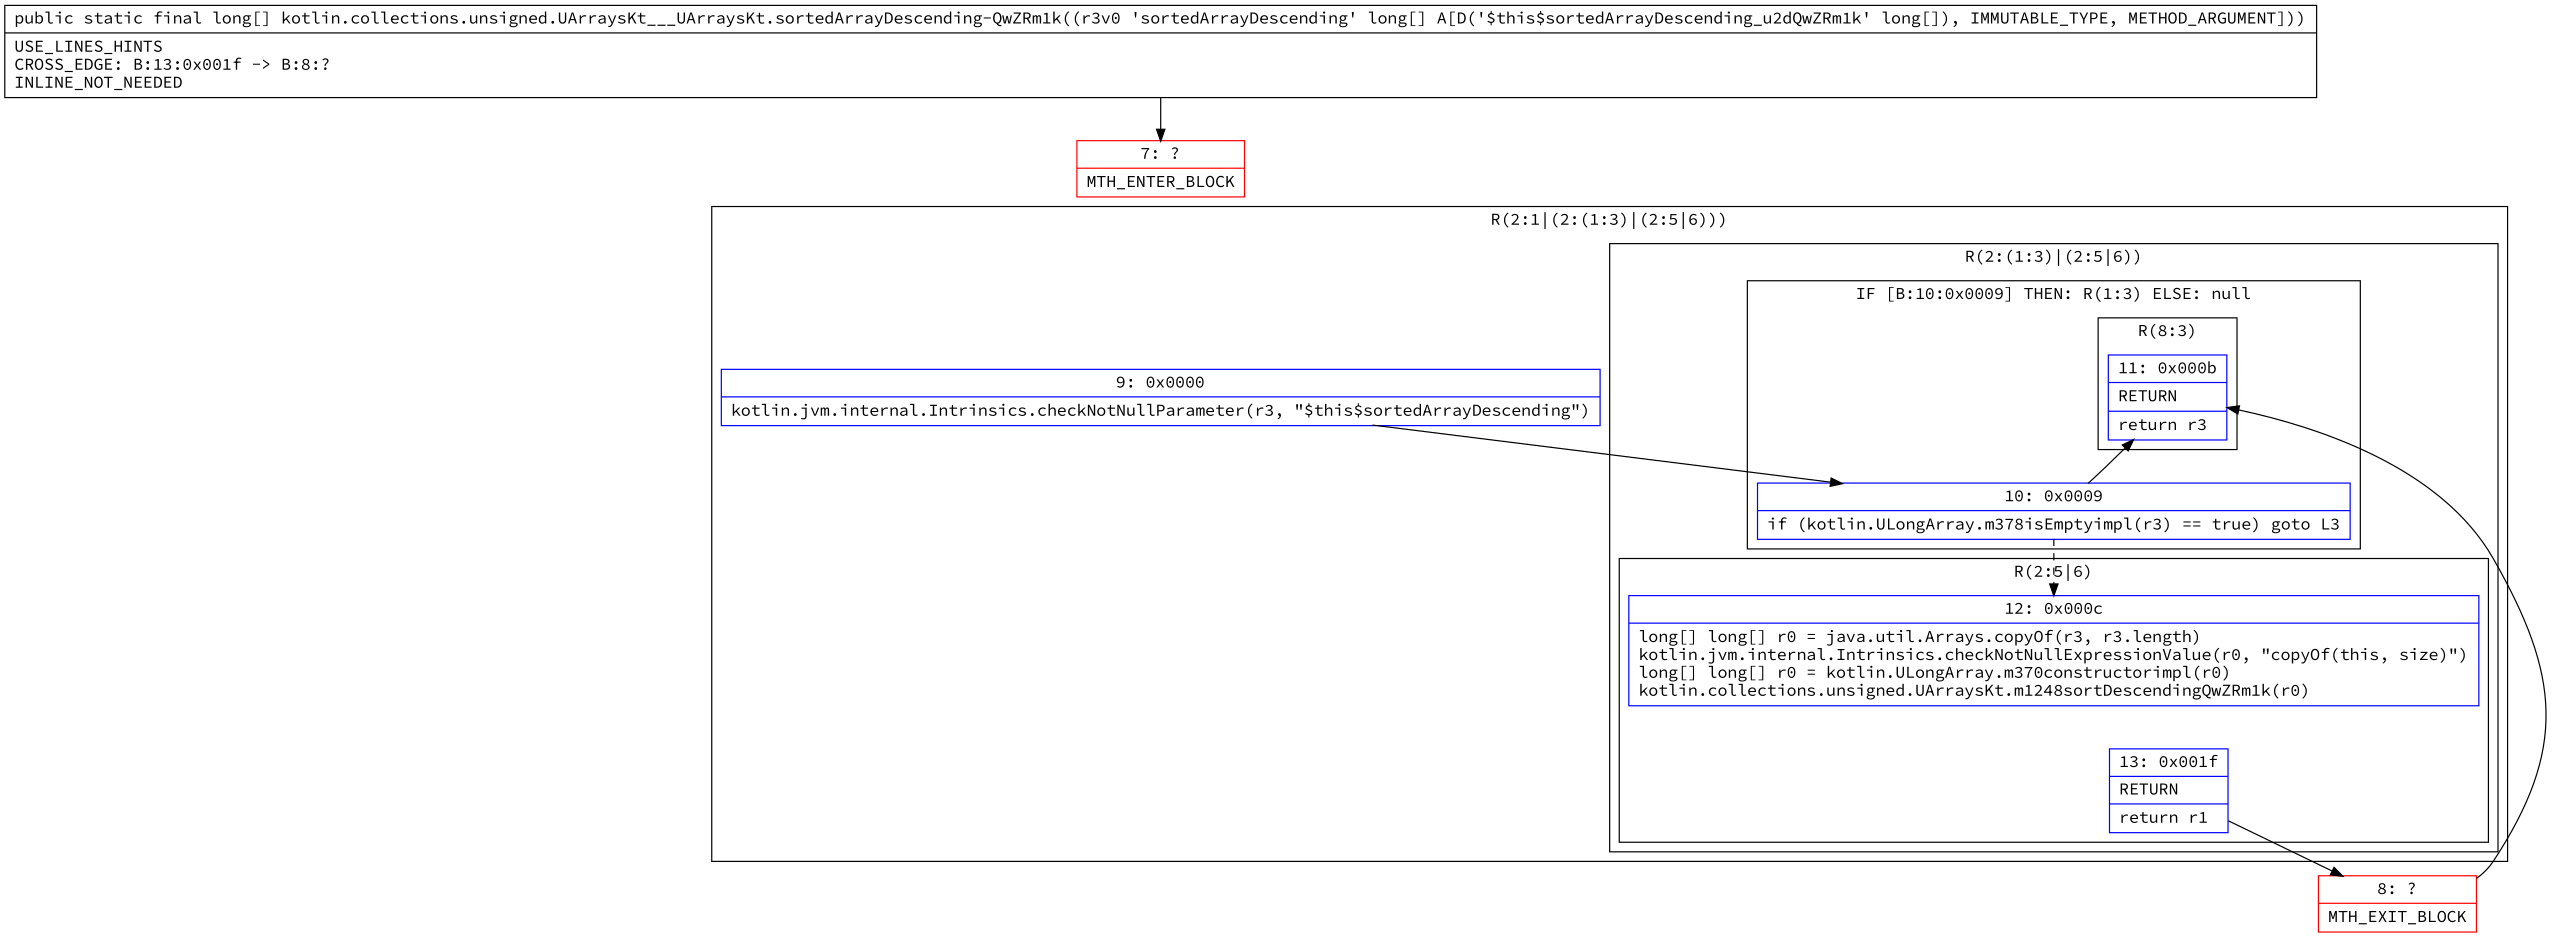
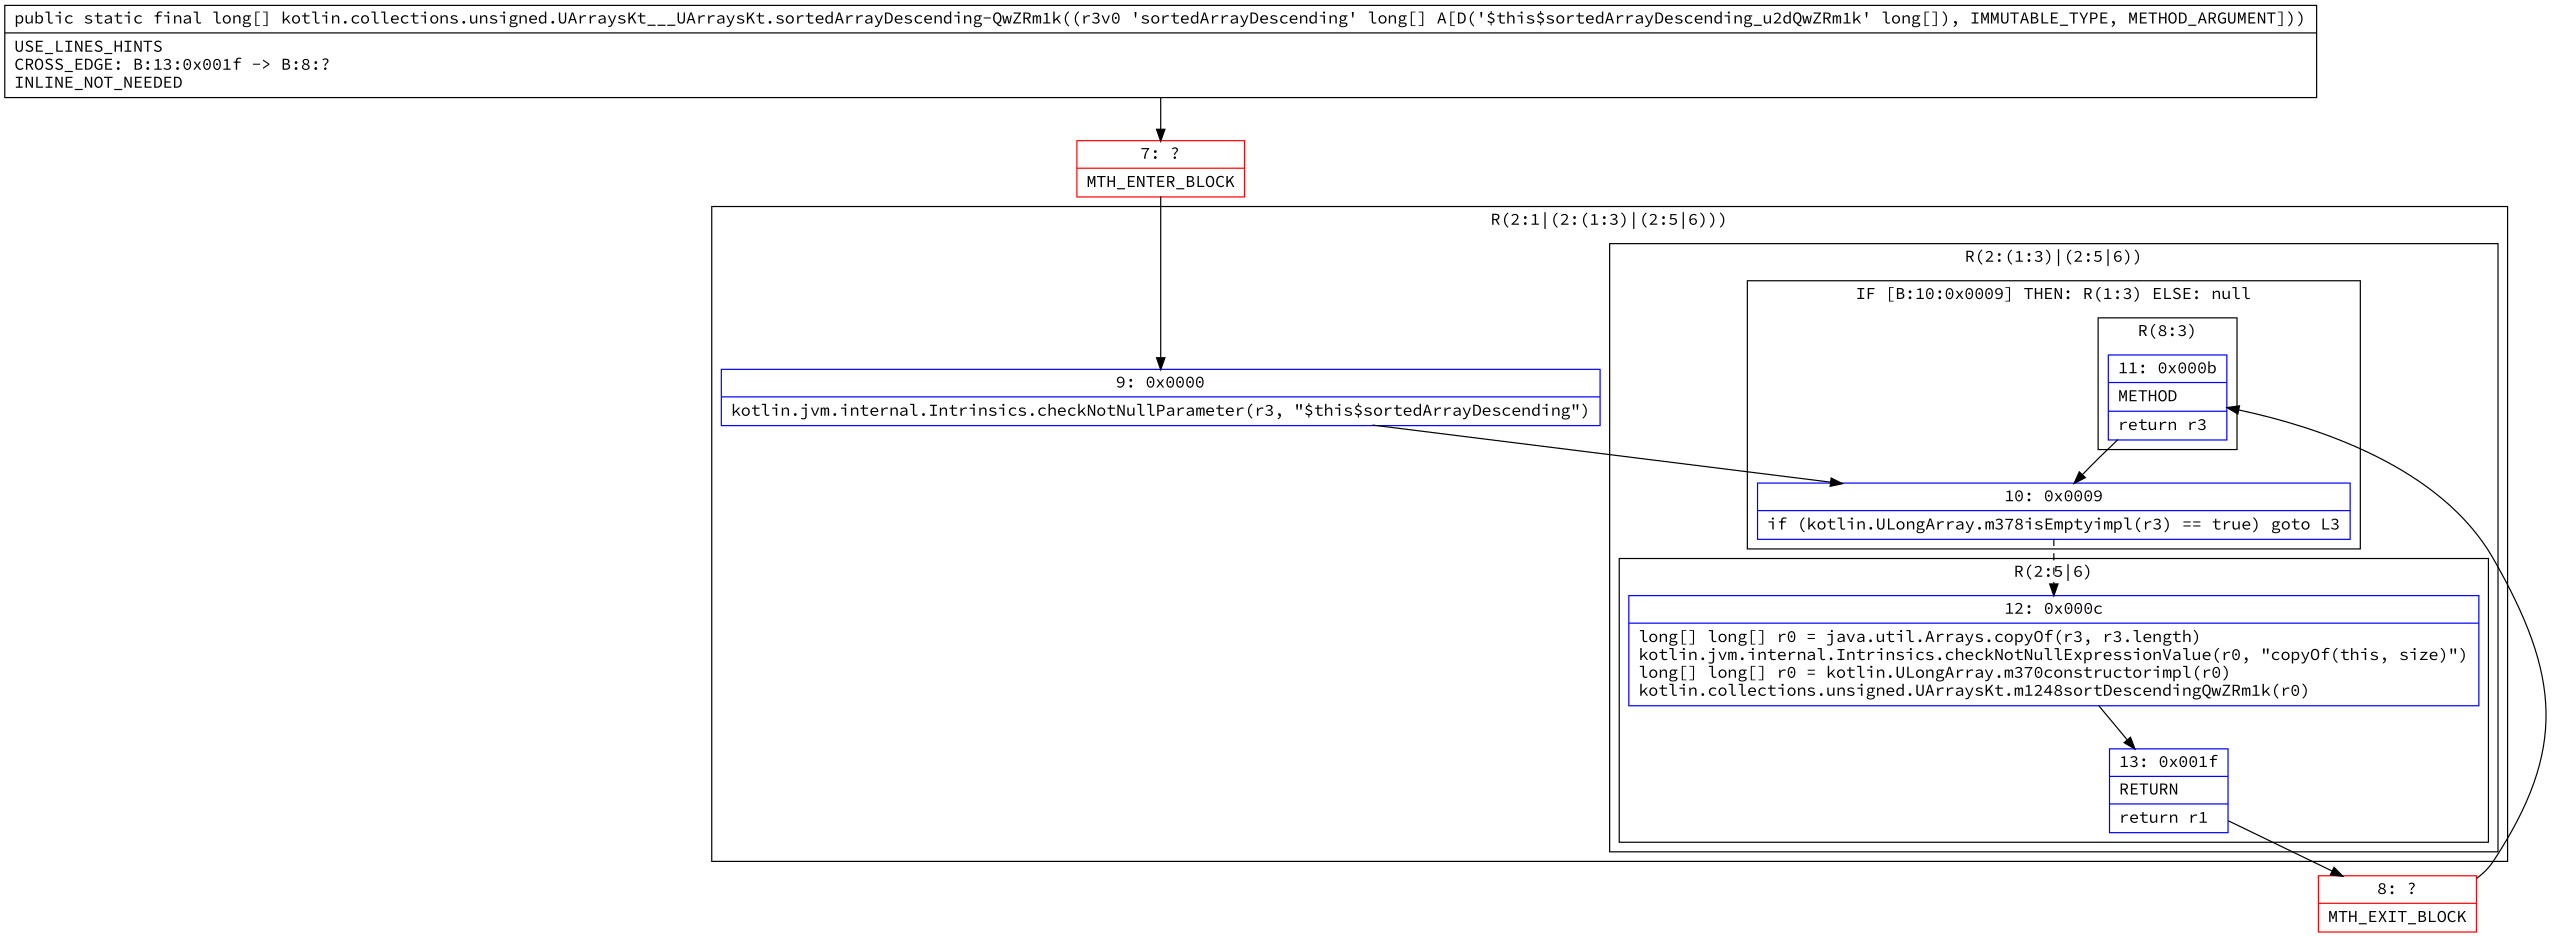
edge "7: ?" -> "9: 0x0000": added
node "11: 0x000b": text "RETURN" -> "METHOD"
edge "10: 0x0009" -> "11: 0x000b": reversed
edge "12: 0x000c" -> "13: 0x001f": added
